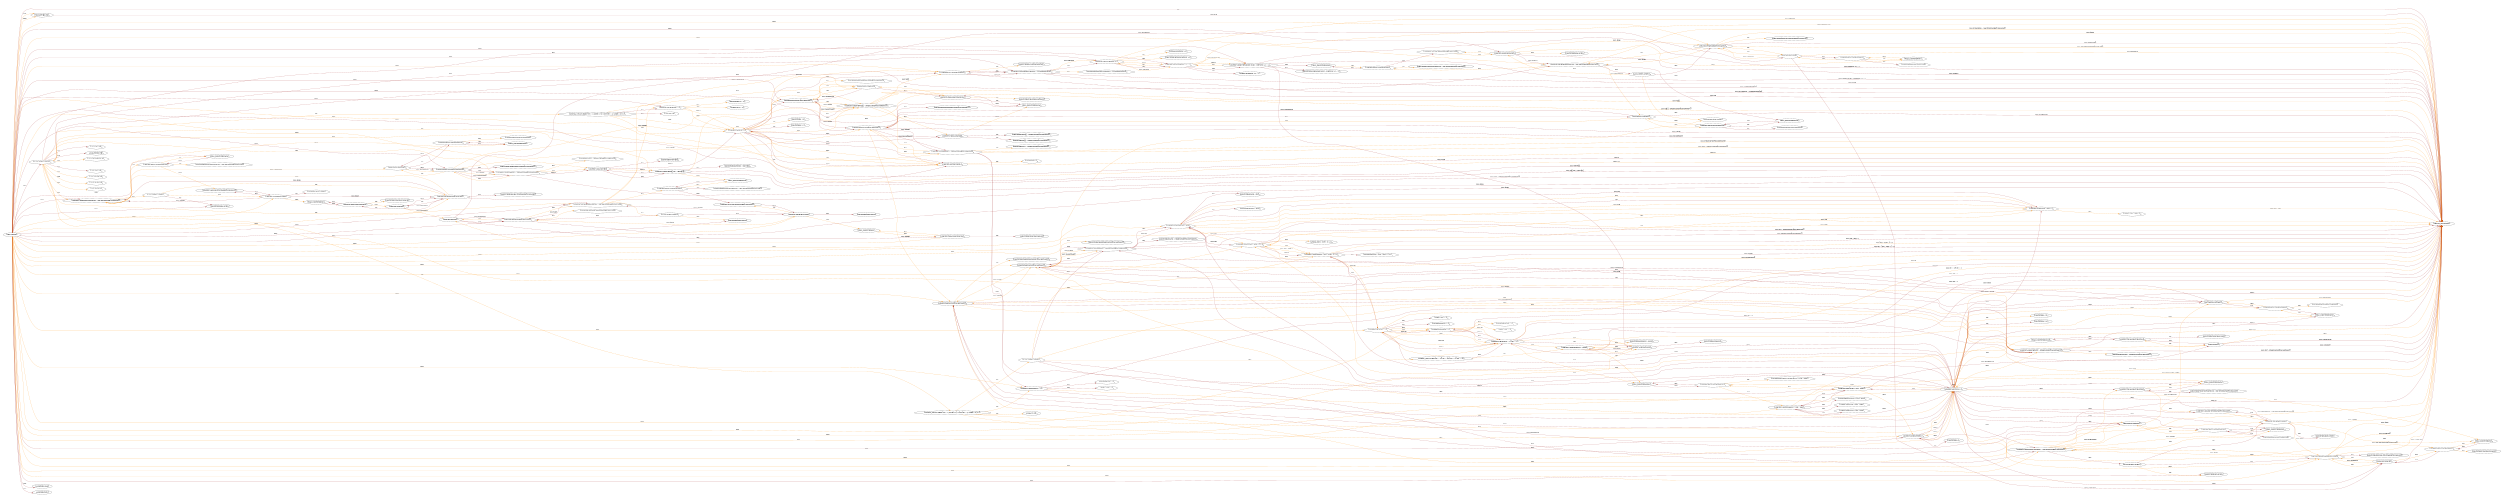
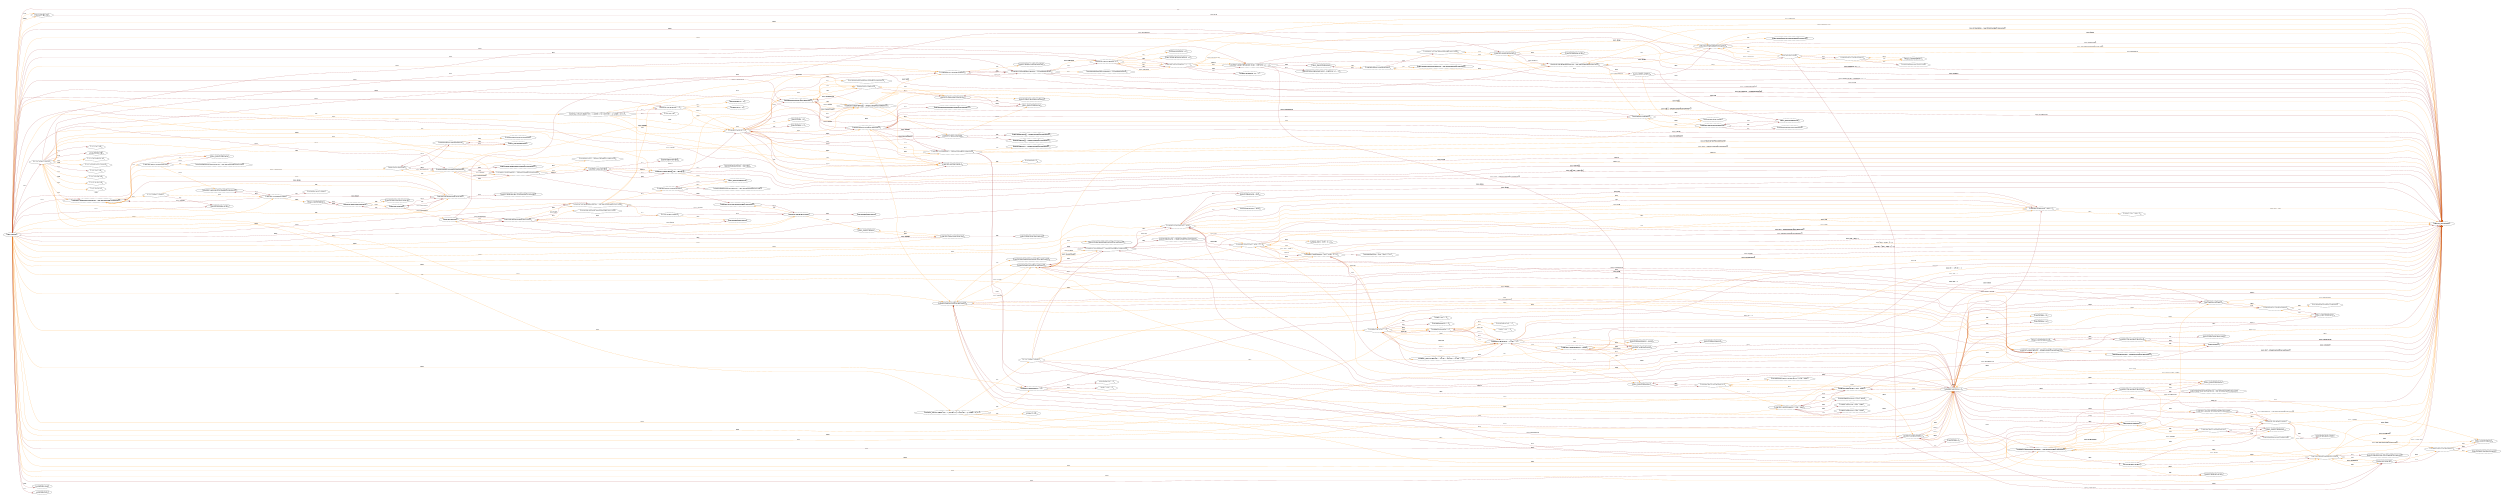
node "(LOCAL,boolean isOdd: boolean)": added
